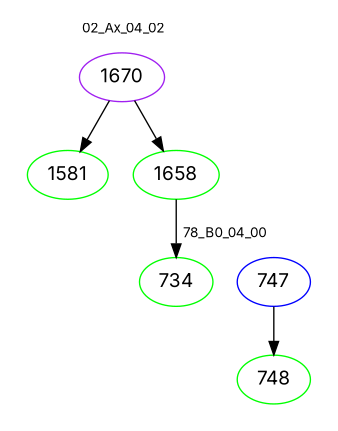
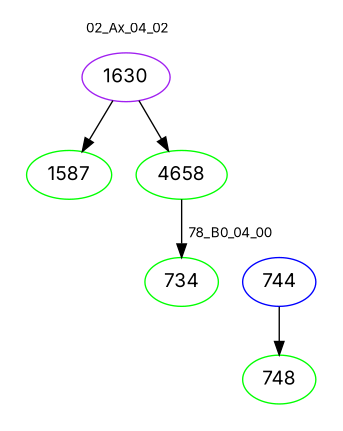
node "1670": label "1670" -> "1630"
node "1581": label "1581" -> "1587"
node "1658": label "1658" -> "4658"
node "747": label "747" -> "744"
